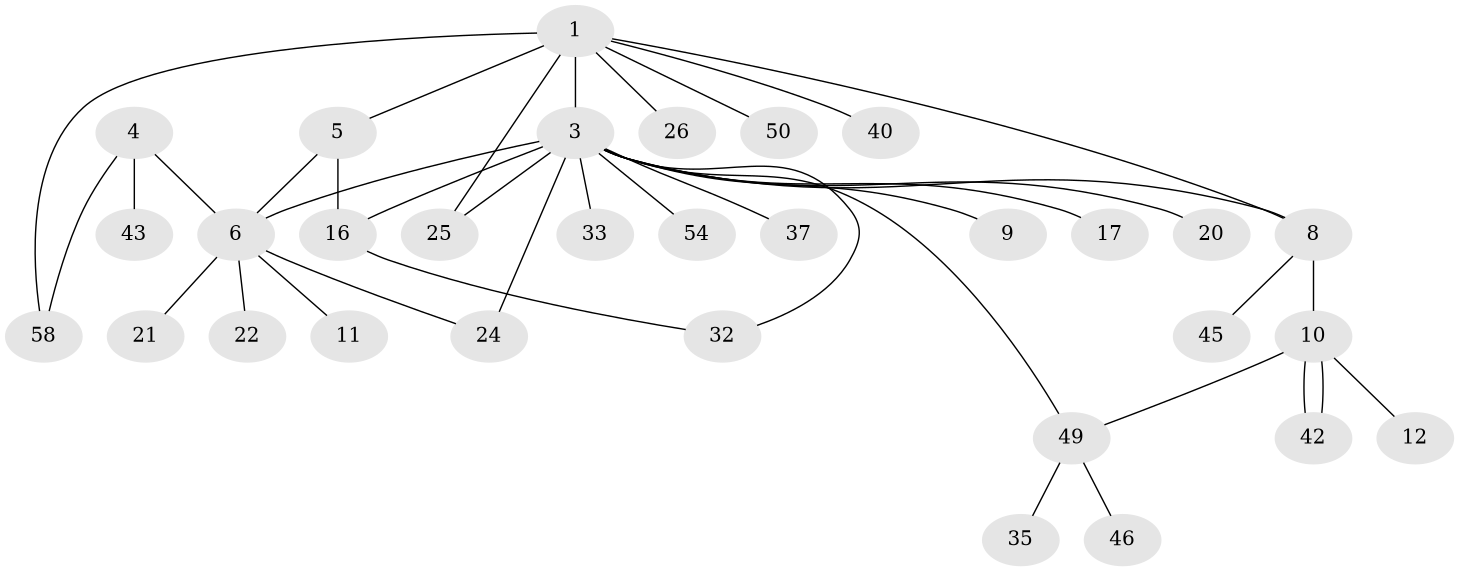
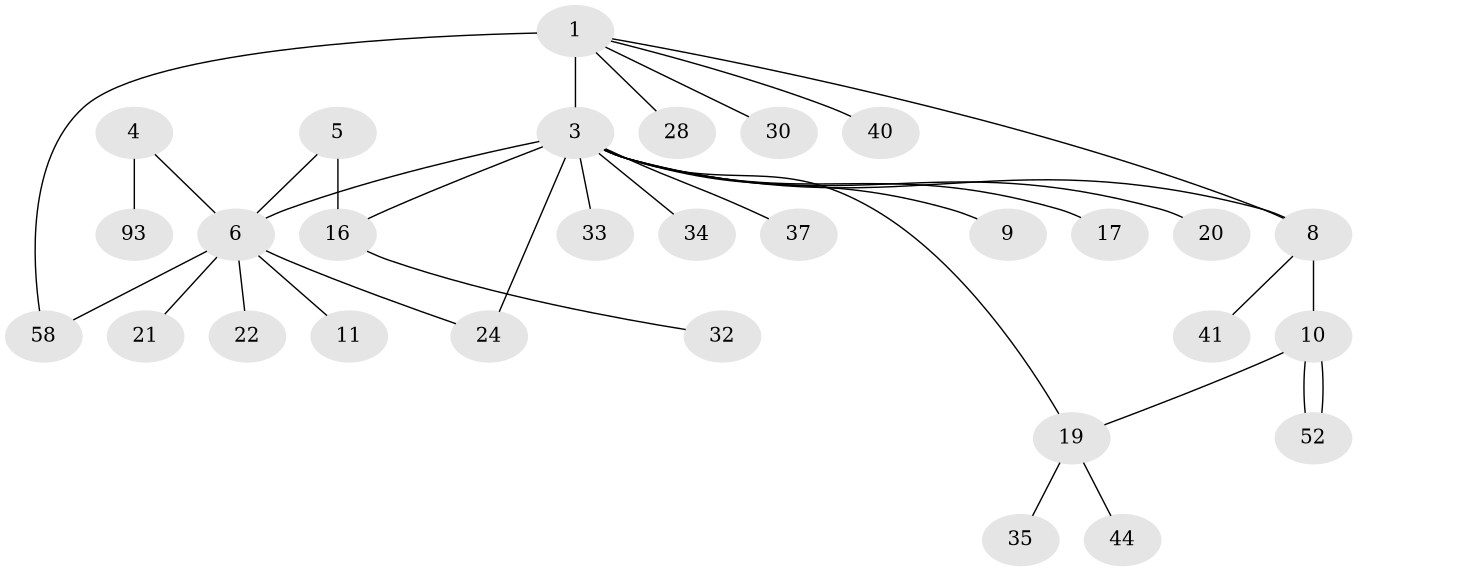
edge "1" -- "5": removed
node "26": label "26" -> "28"
node "50": label "50" -> "30"
edge "3" -- "32": removed
edge "4" -- "58": now "6" -- "58"
node "43": label "43" -> "93"
node "25": removed
node "54": label "54" -> "34"
node "45": label "45" -> "41"
node "49": label "49" -> "19"
node "42": label "42" -> "52"
node "12": removed
node "46": label "46" -> "44"
